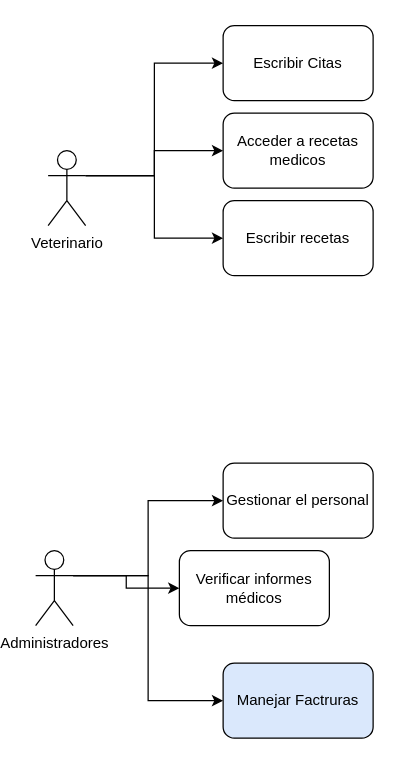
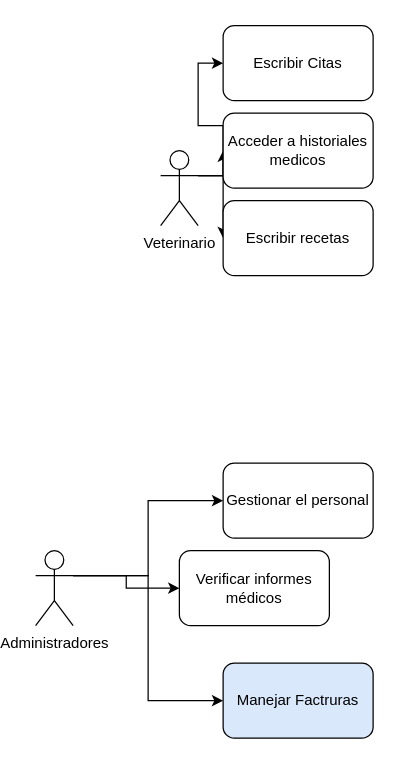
node "Acceder a recetas medicos": label "Acceder a recetas medicos" -> "Acceder a historiales medicos"
node "Veterinario": moved (67, 188) -> (179, 188)
